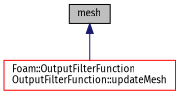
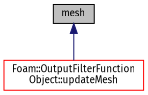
node "Foam::OutputFilterFunction OutputFilterFunction::updateMesh": label "Foam::OutputFilterFunction OutputFilterFunction::updateMesh" -> "Foam::OutputFilterFunction Object::updateMesh"
